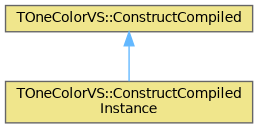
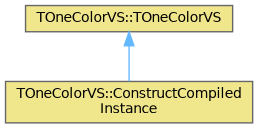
node "TOneColorVS::ConstructCompiled": label "TOneColorVS::ConstructCompiled" -> "TOneColorVS::TOneColorVS"
